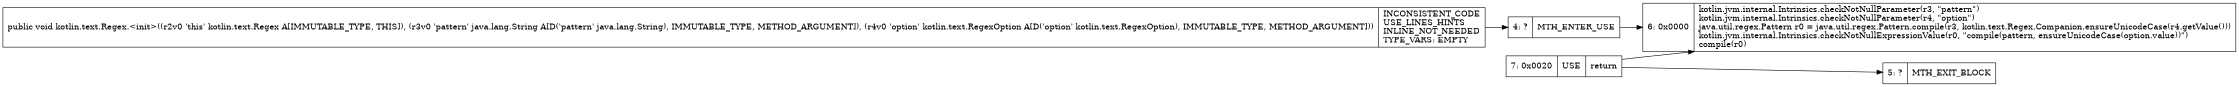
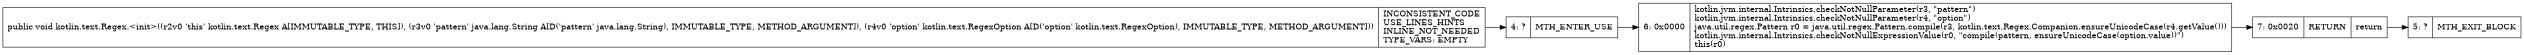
node "6: 0x0000": text "compile(r0)" -> "this(r0)"
edge "7: 0x0020" -> "6: 0x0000": reversed
node "7: 0x0020": text "USE" -> "RETURN"
